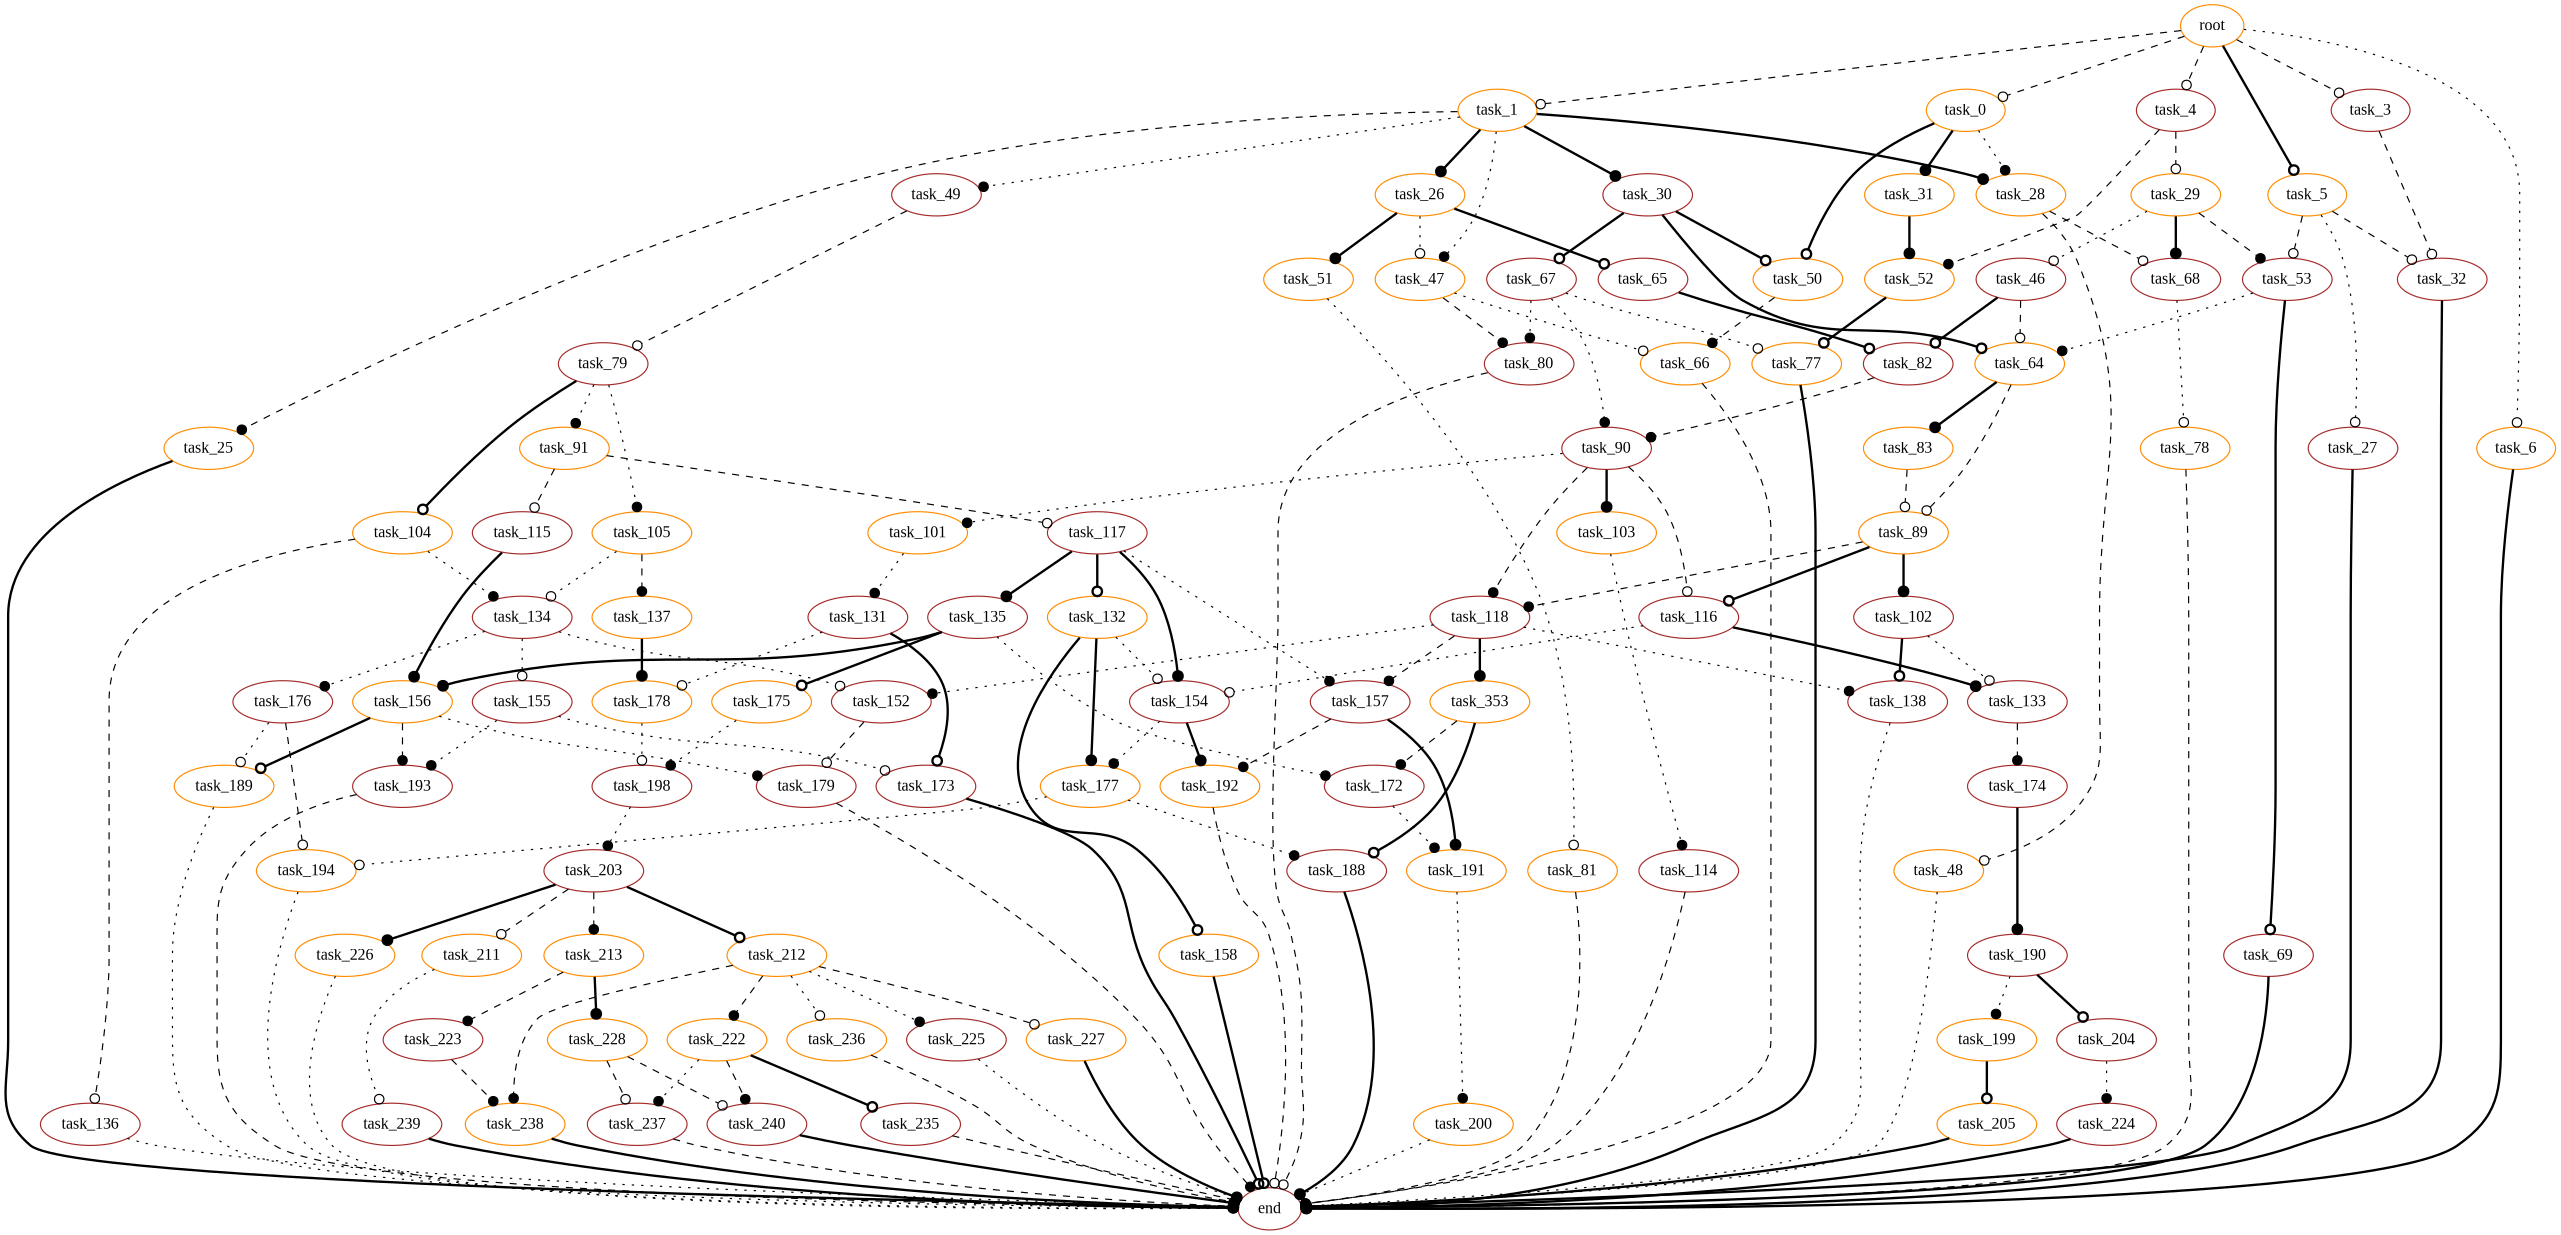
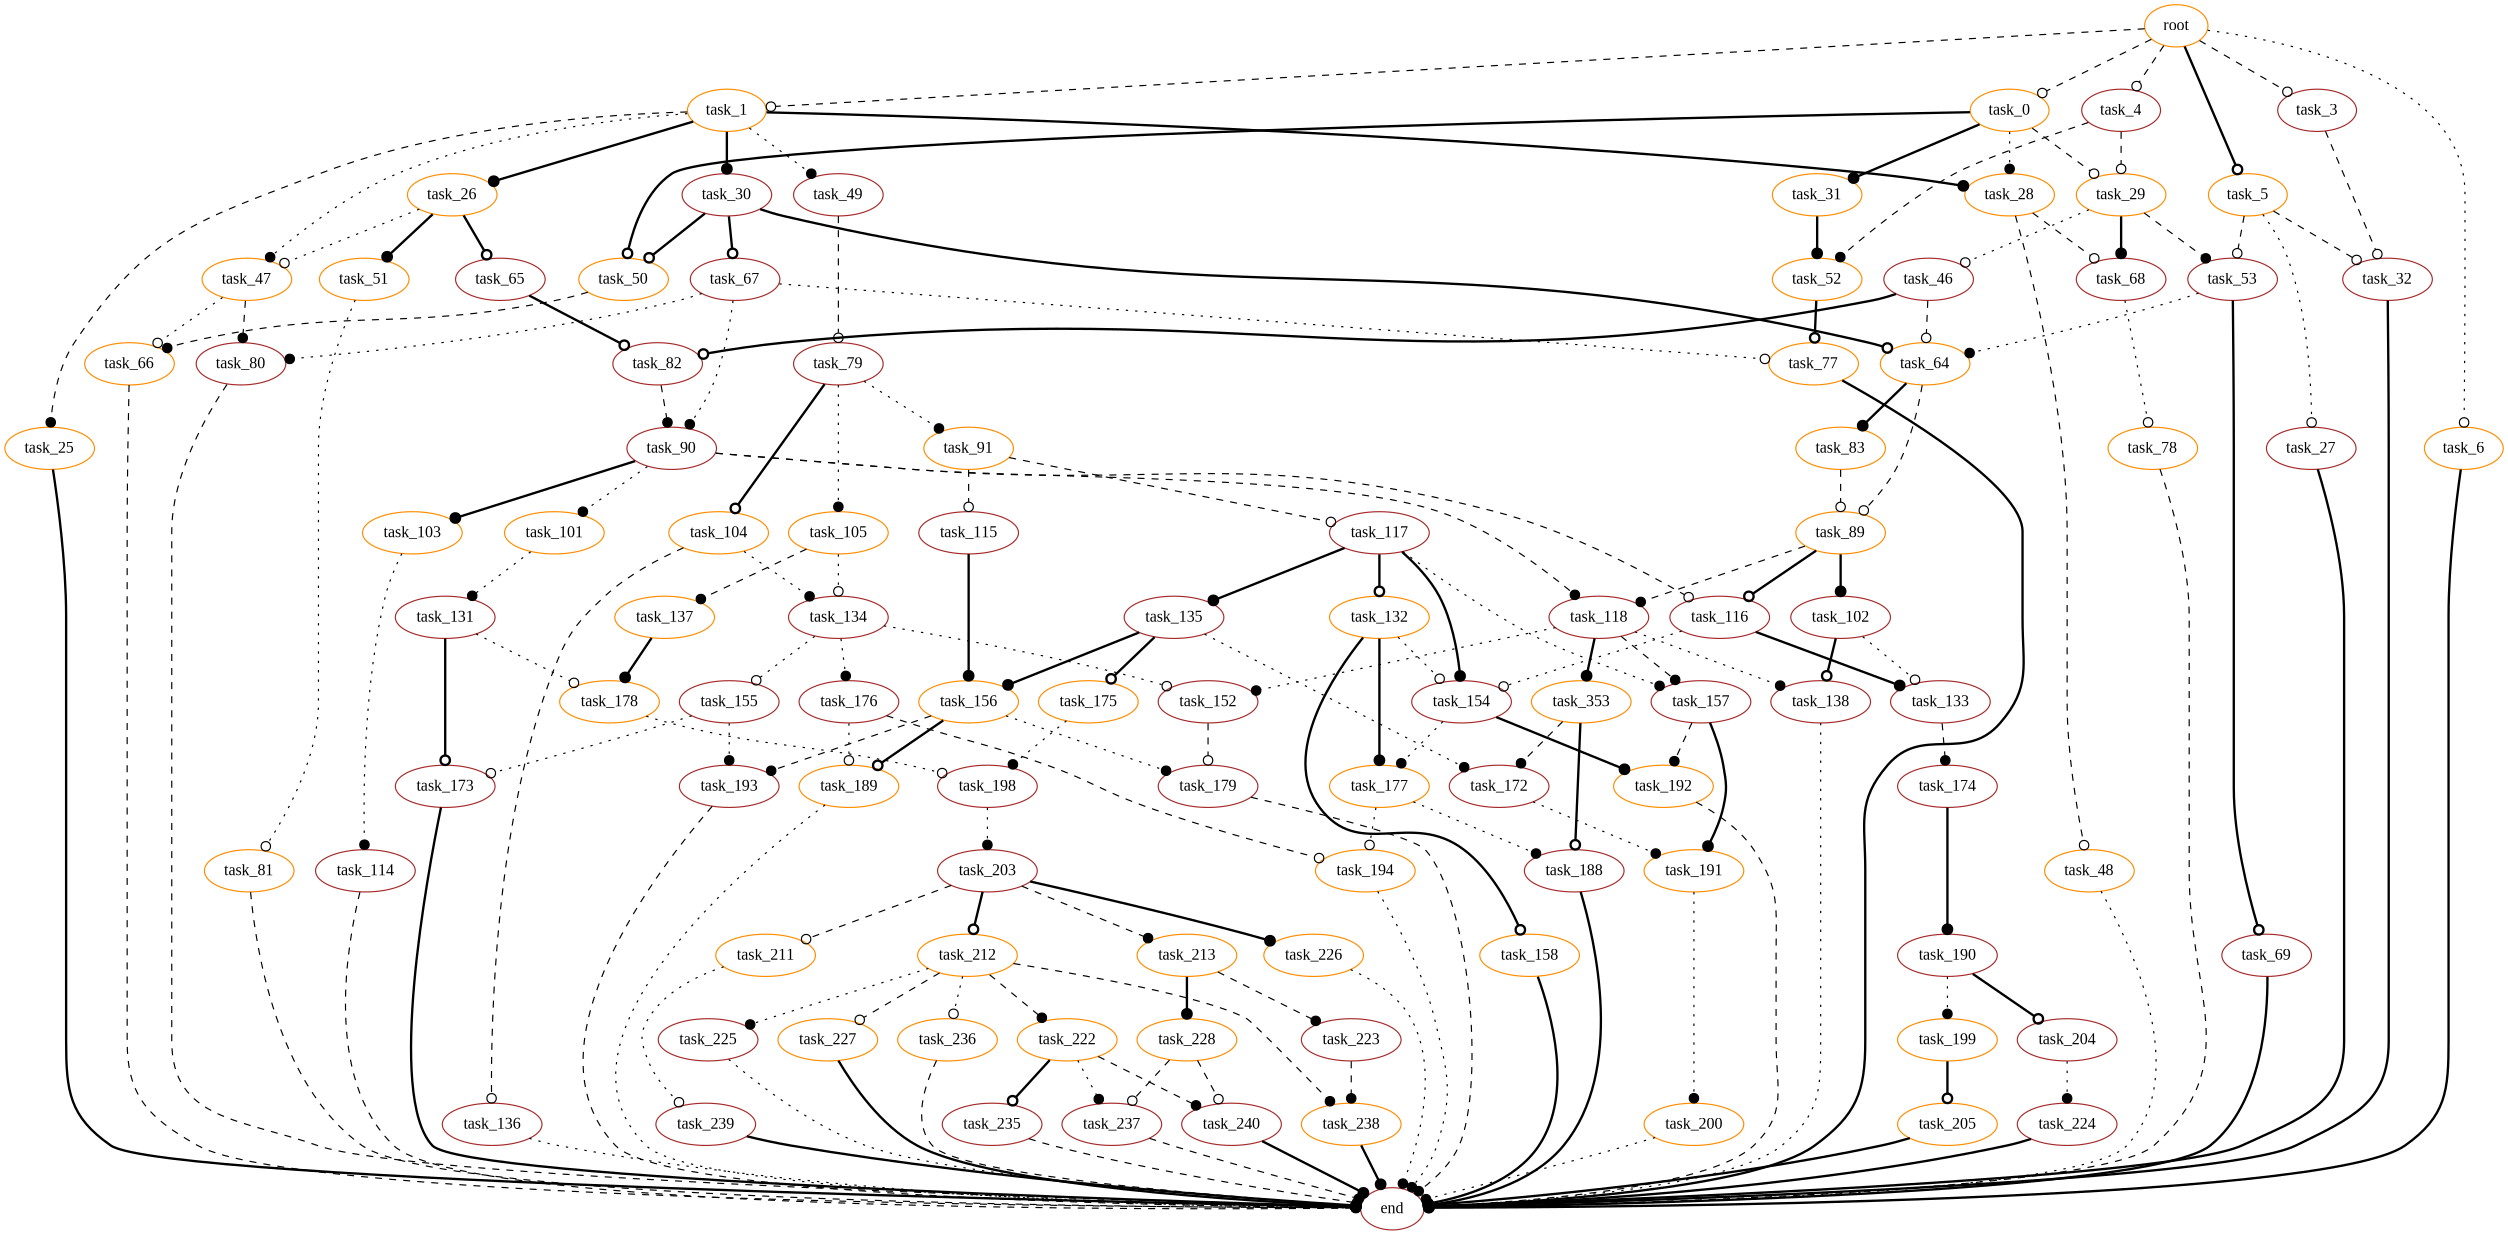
edge "task_0" -> "task_29": added
